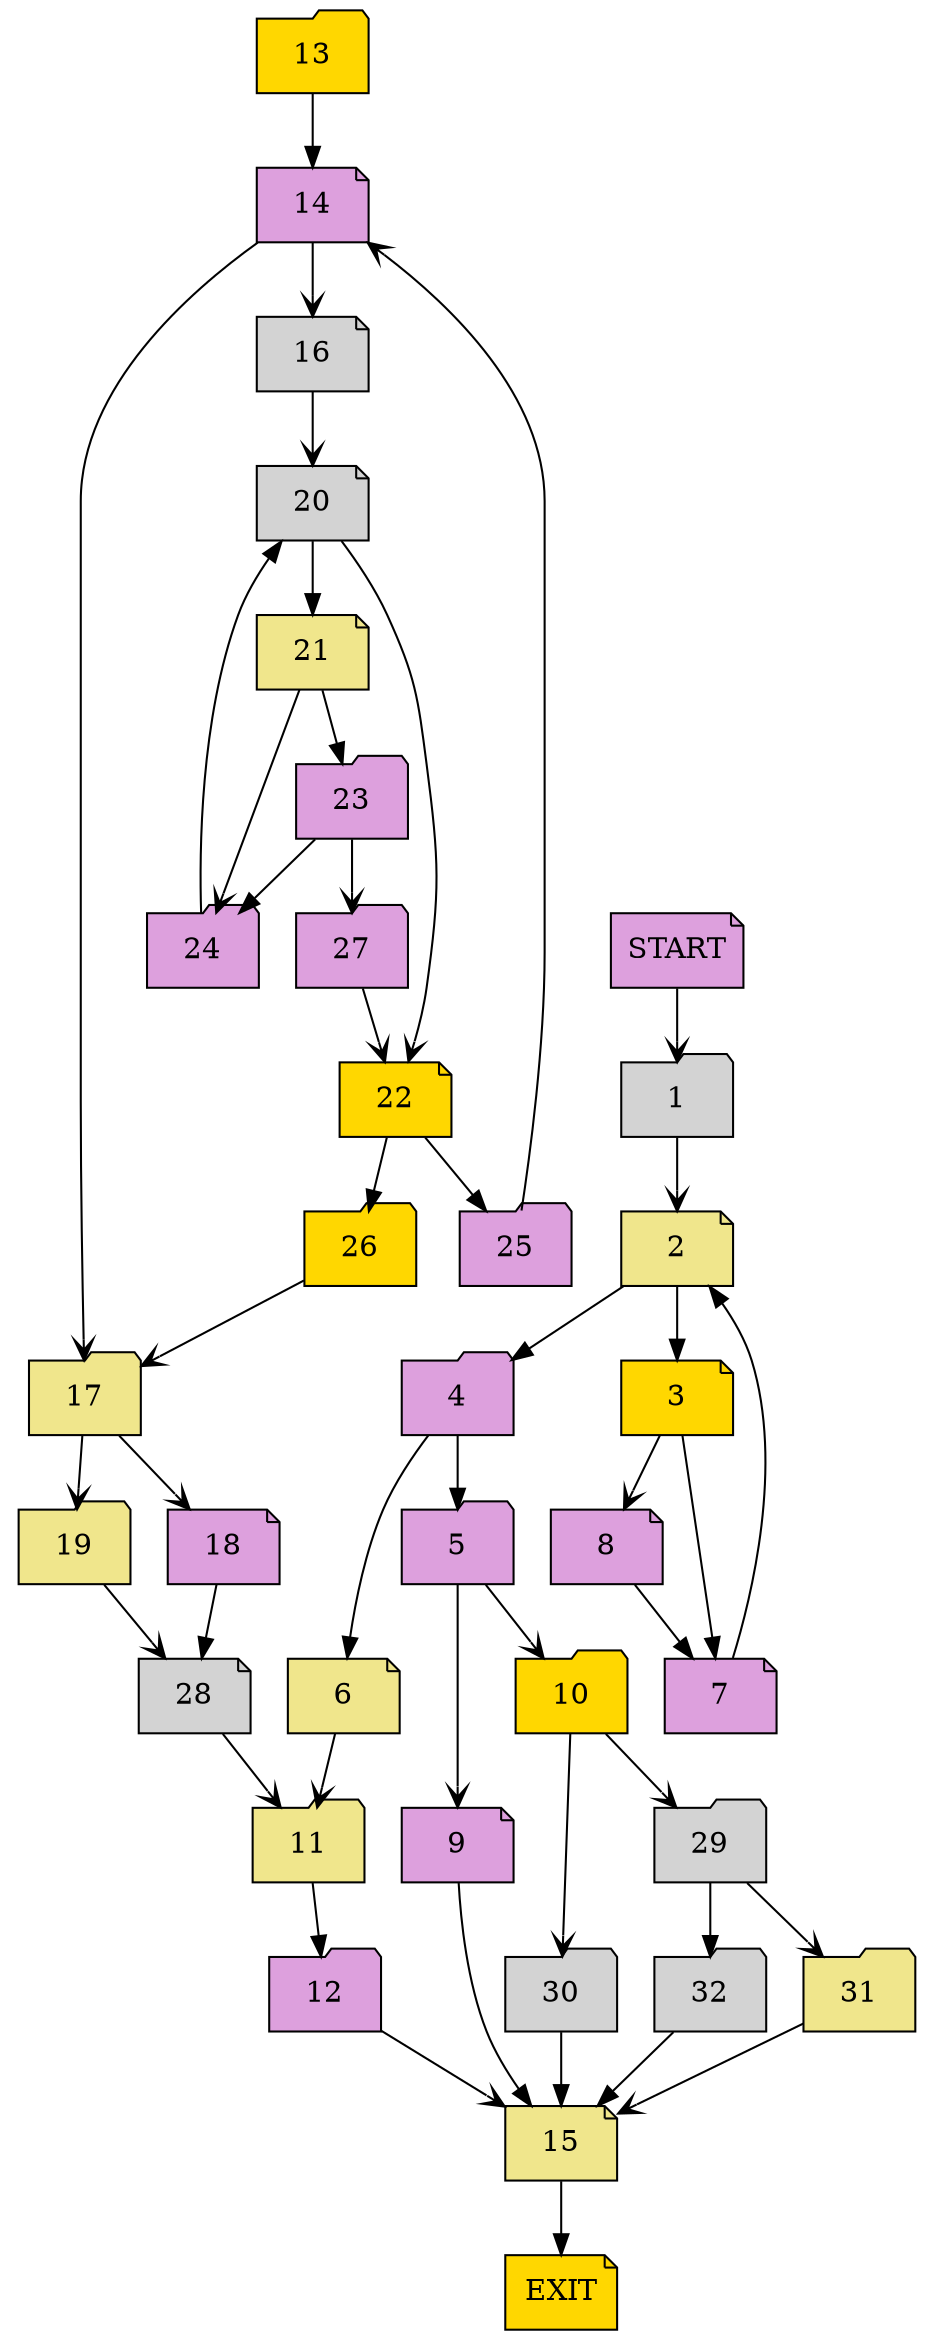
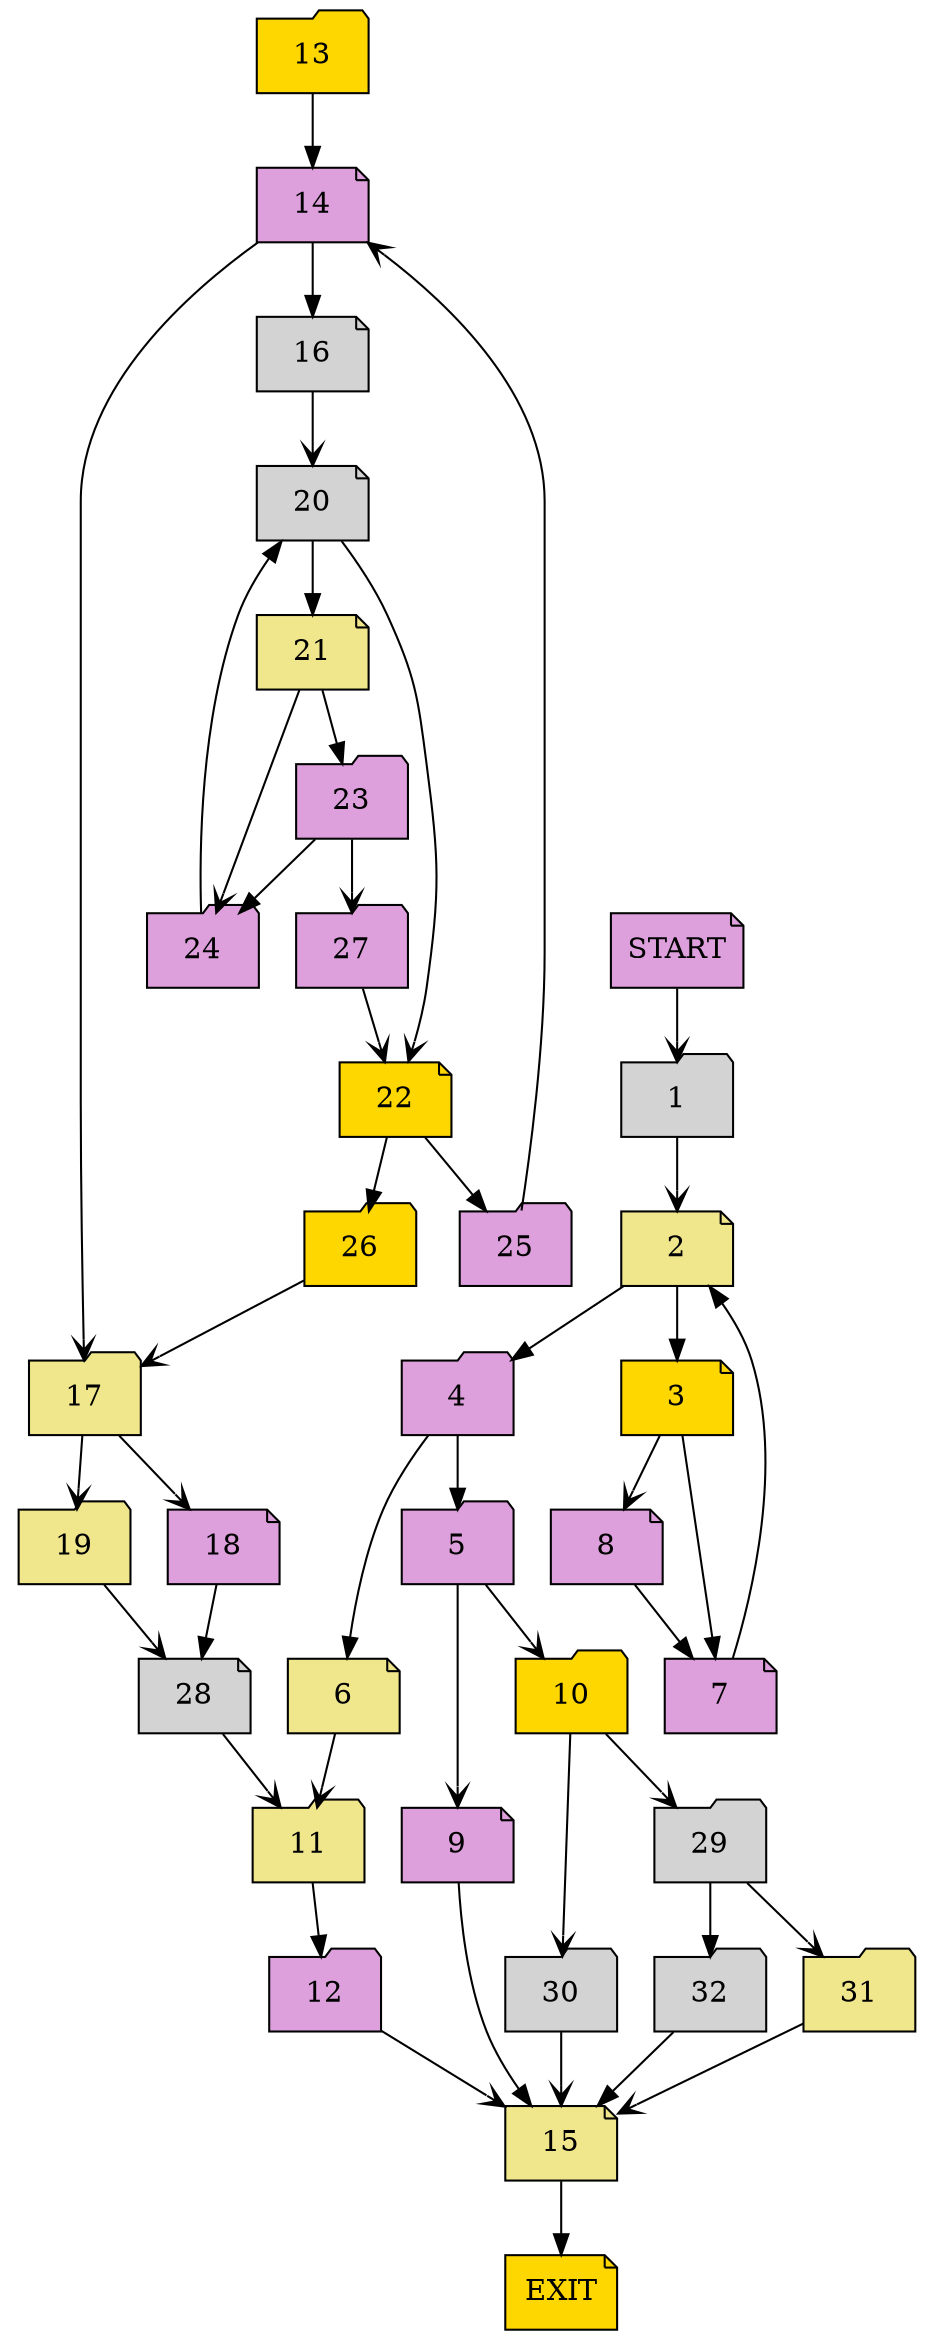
edge "14" -> "16": arrowhead vee -> normal
edge "30" -> "15": arrowhead normal -> vee
